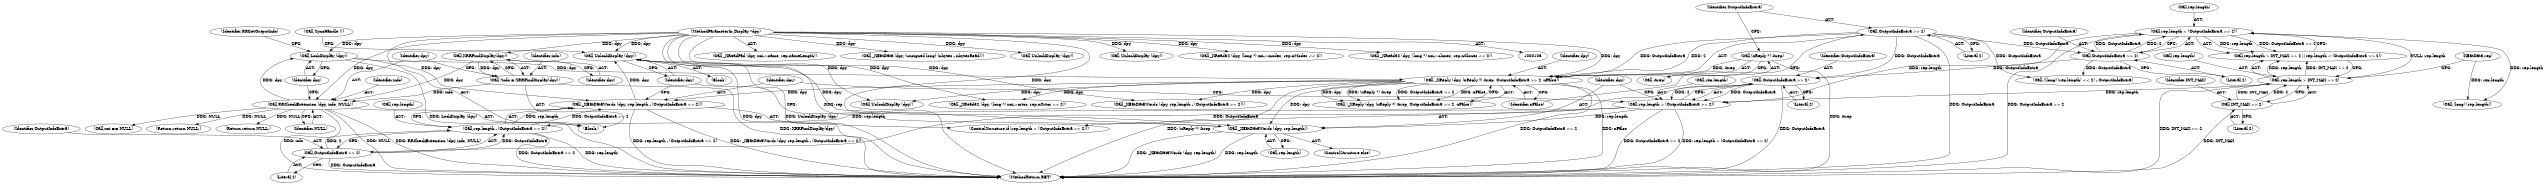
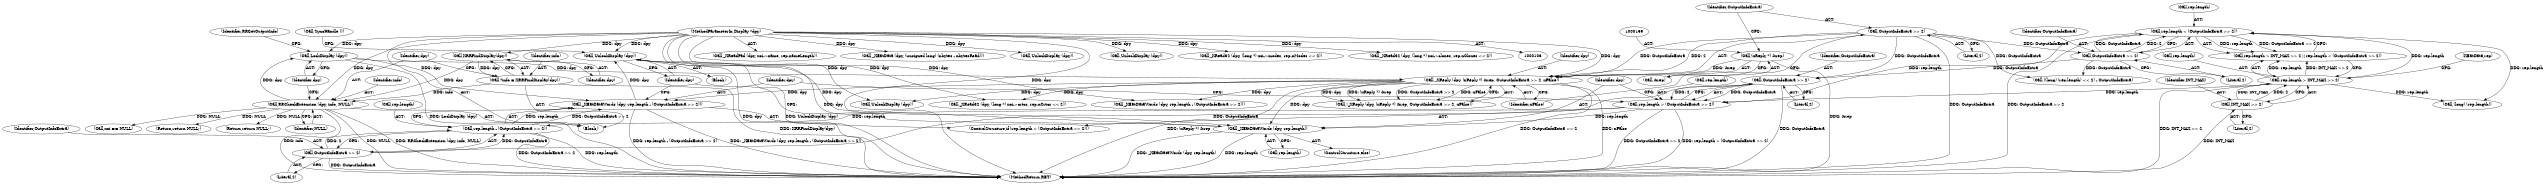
node "1000159": added
edge "(Call,rep.length > INT_MAX >> 2)" -> "(Call,rep.length < (OutputInfoExtra >> 2))": label "NULL: rep.length" -> "DDG: rep.length"
edge "(XEatData,rep)" -> "(Call,(long) (rep.length))": now "(Call,rep.length > INT_MAX >> 2)" -> "(Call,(long) (rep.length))"
edge "(MethodParameterIn,Display *dpy)" -> "(MethodReturn,RET)": label "DDG: rep" -> "DDG: dpy"
